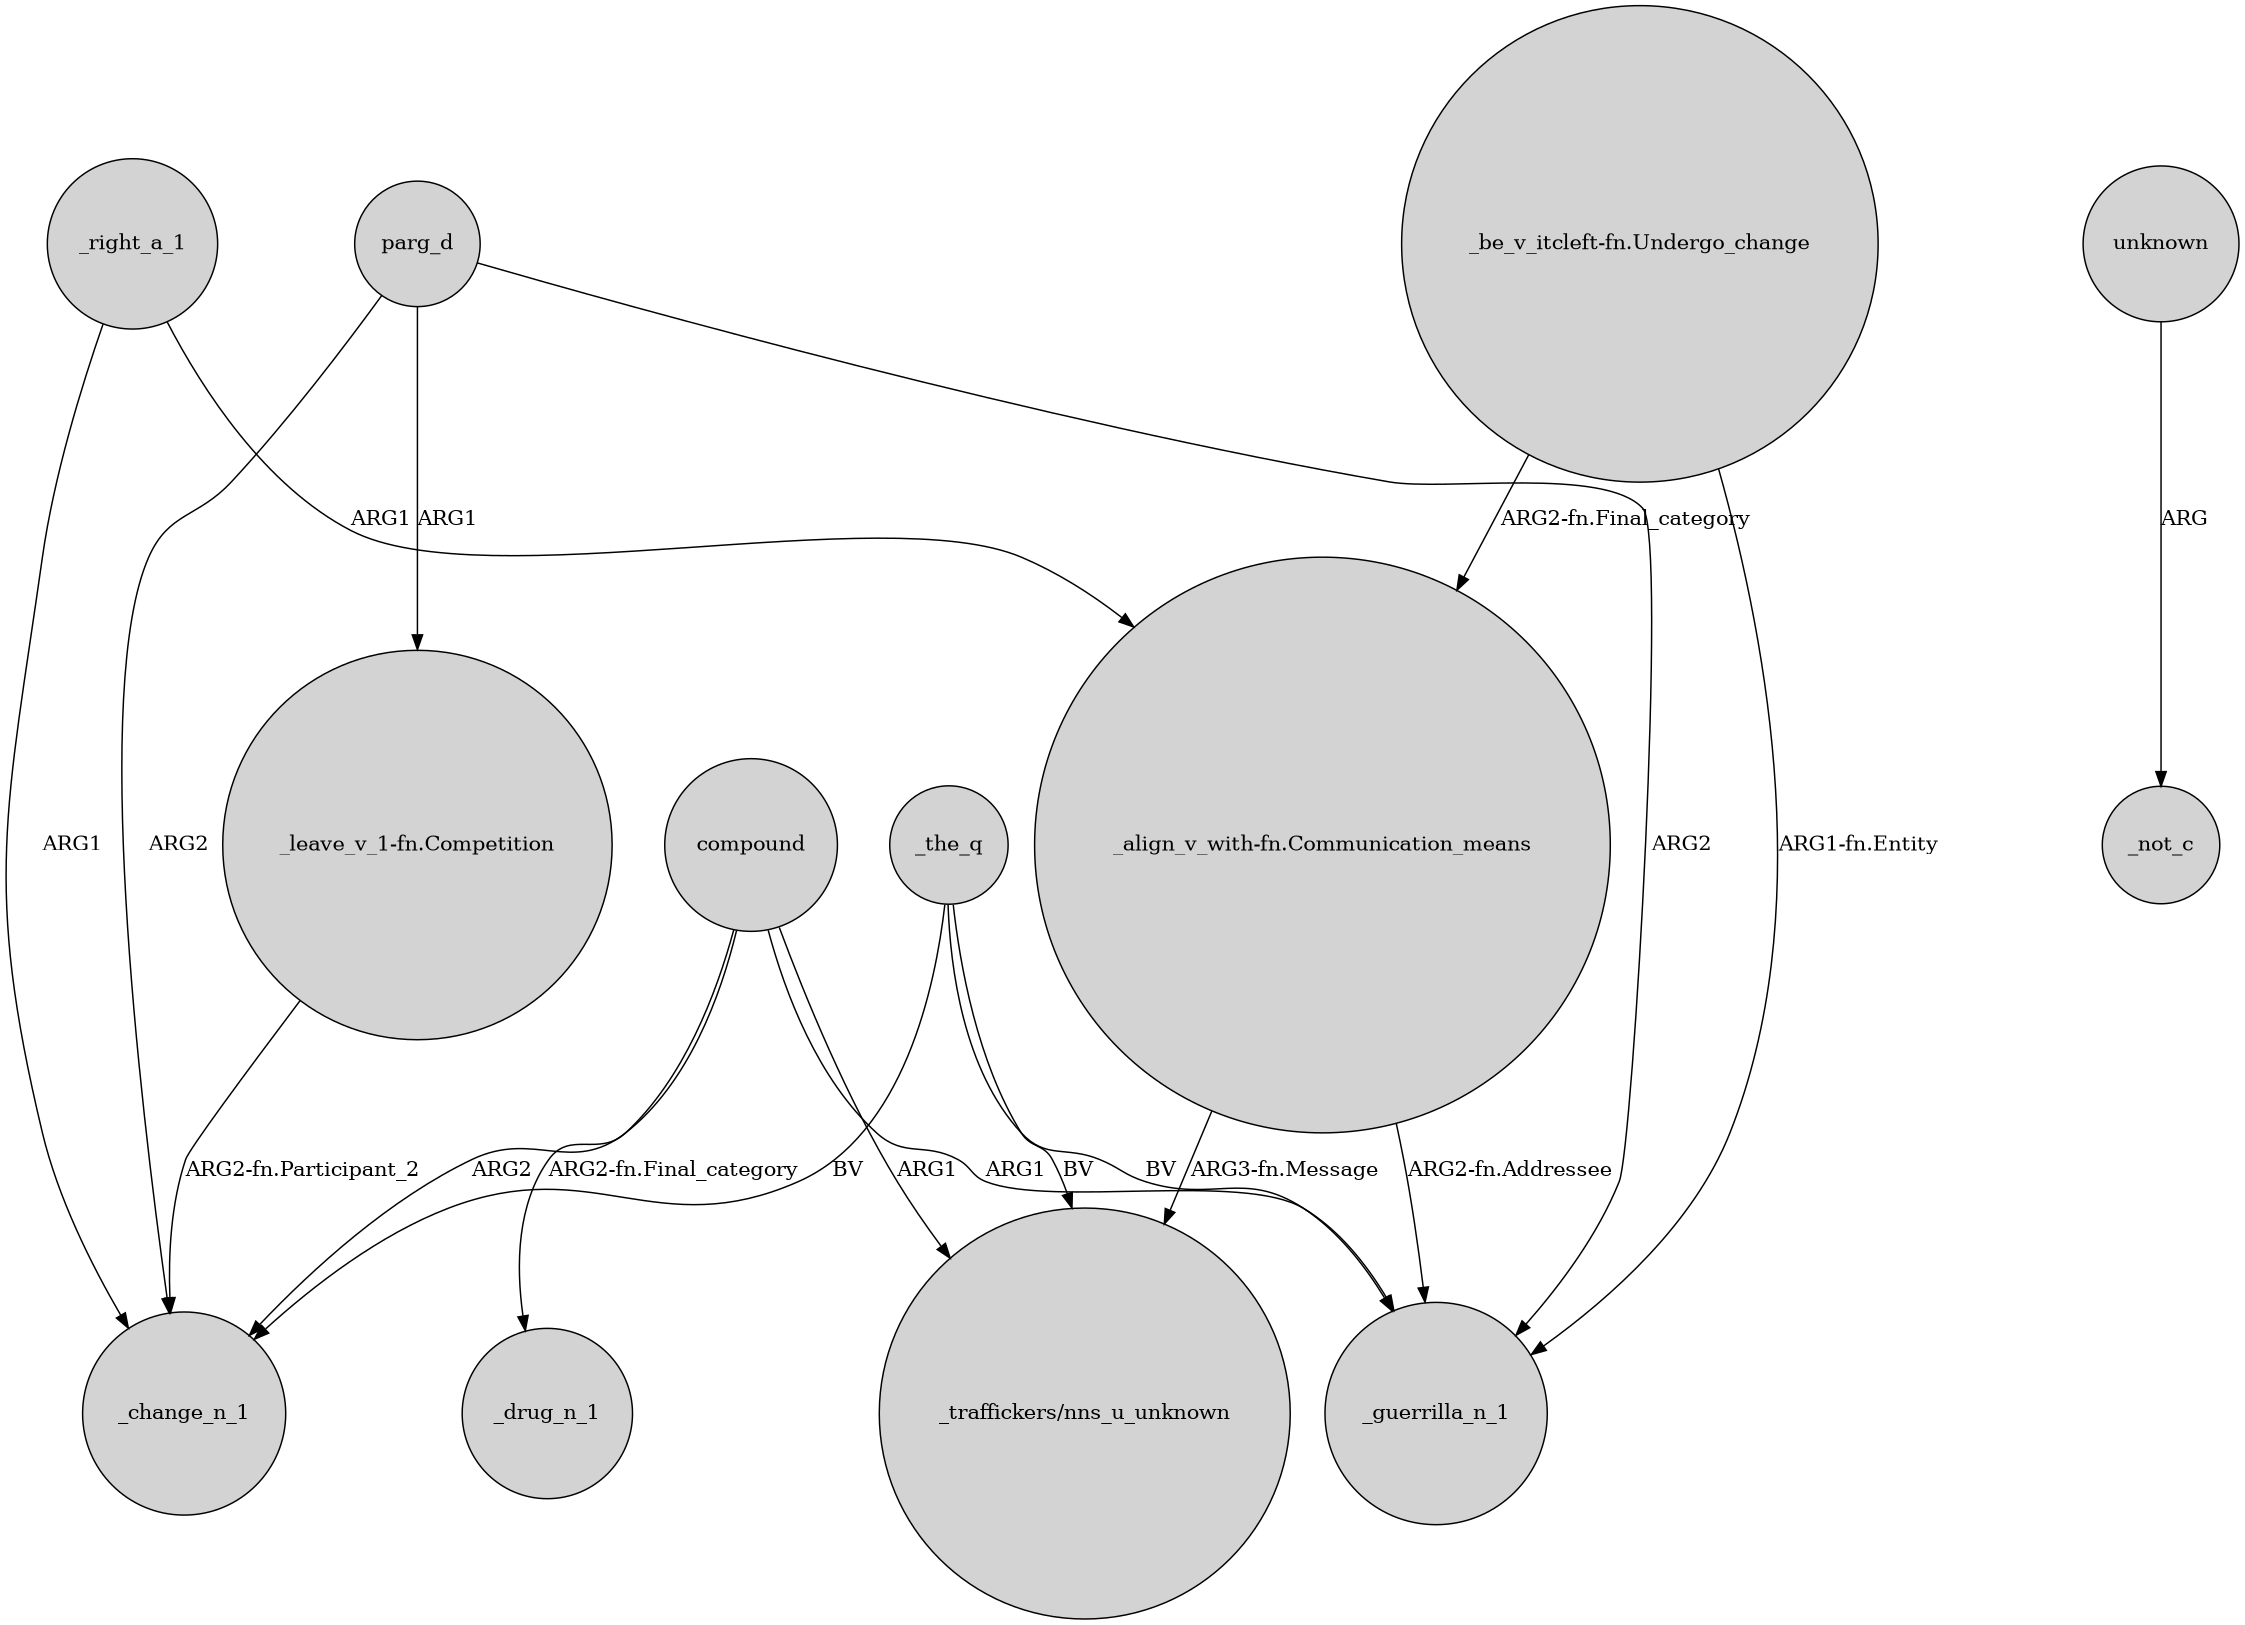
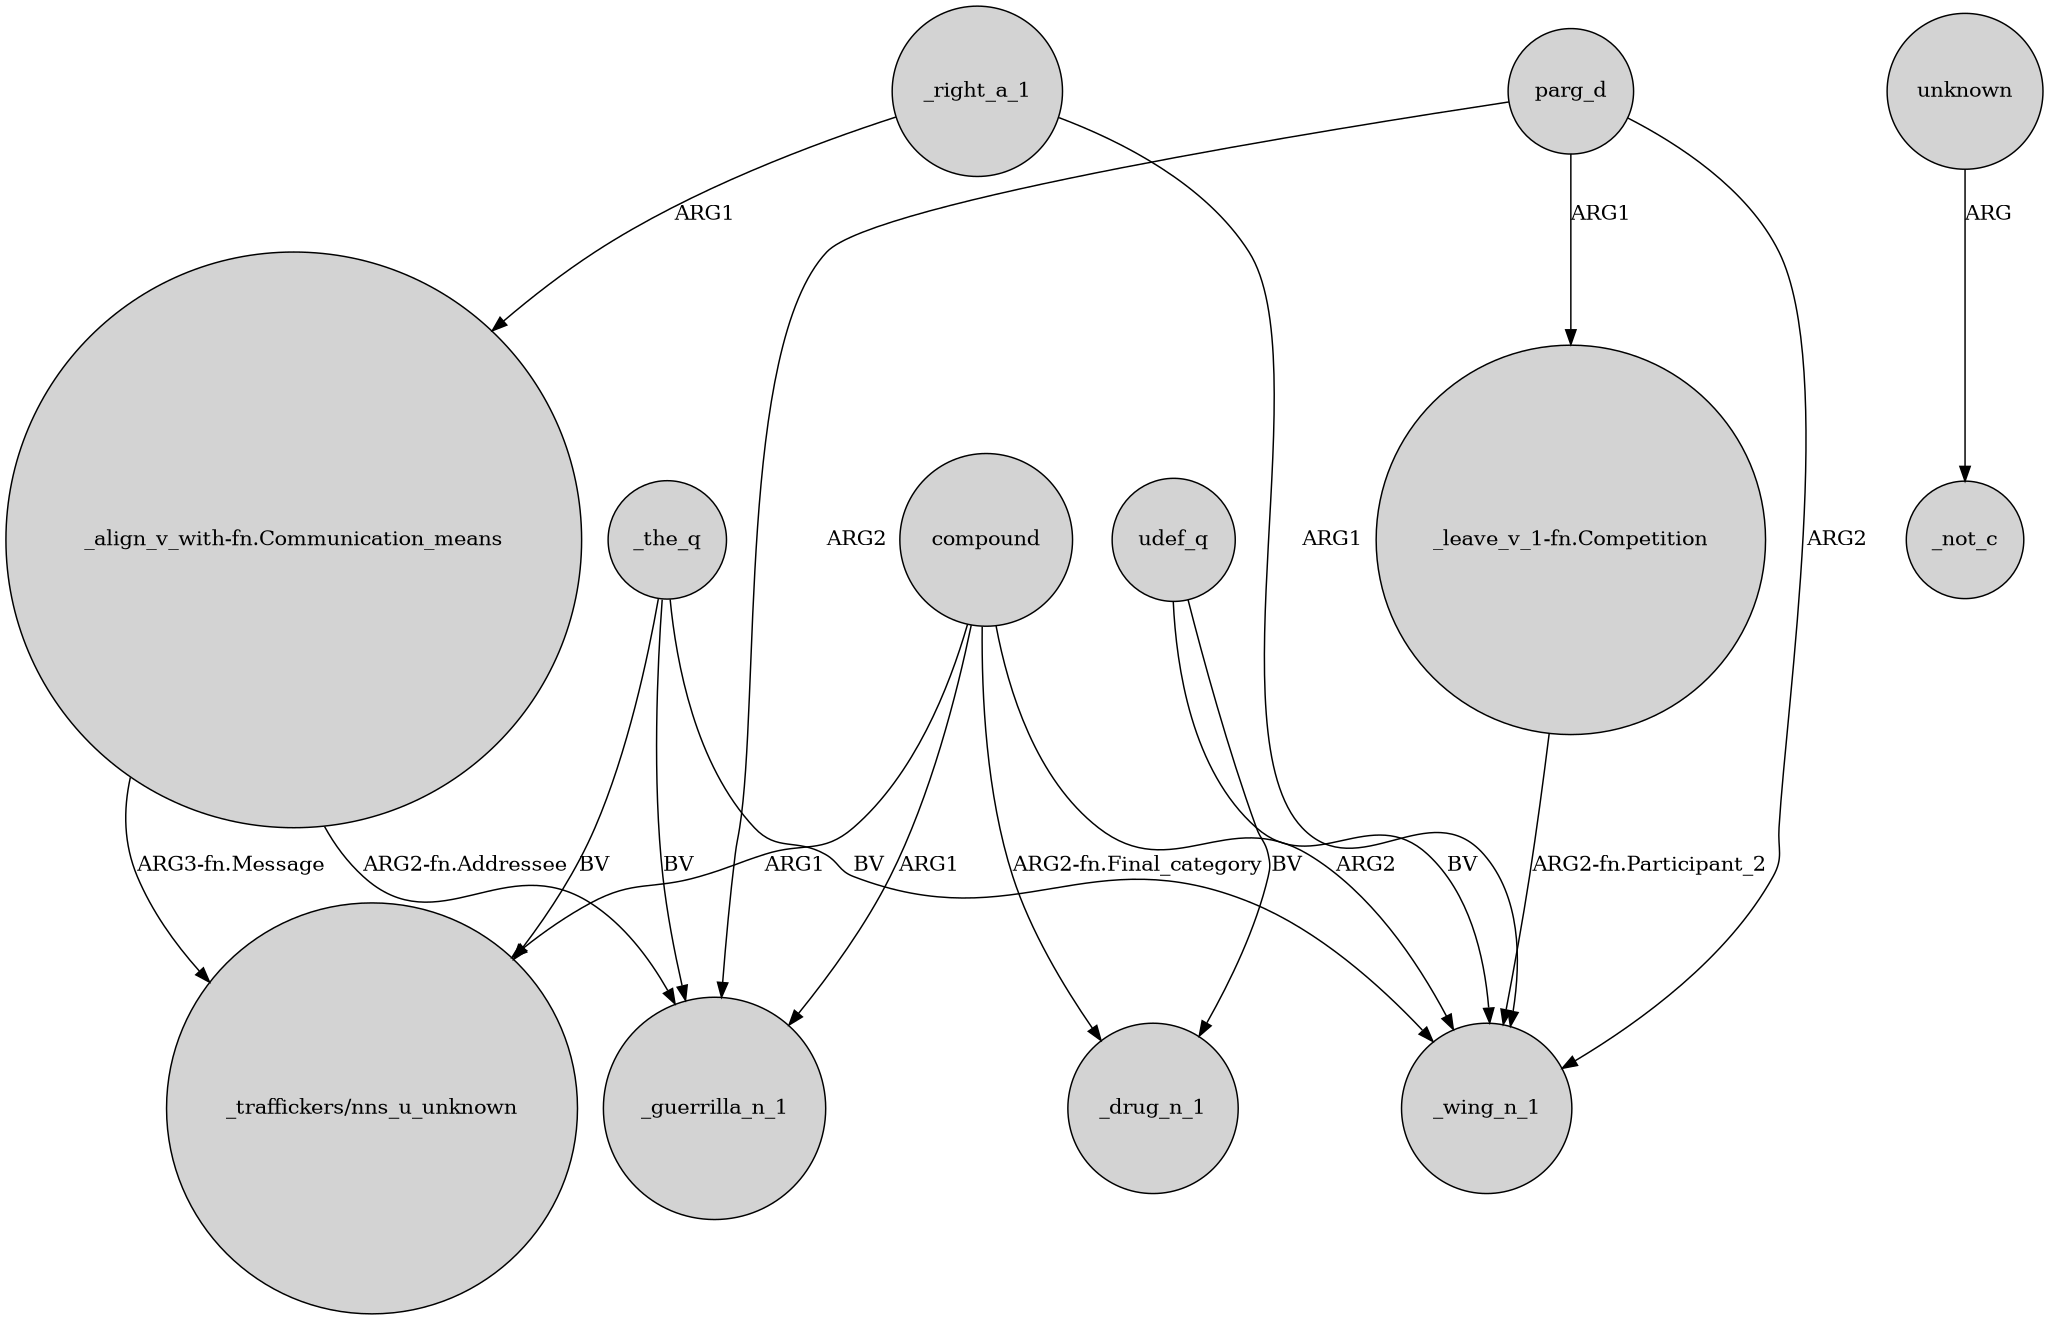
node "_be_v_itcleft-fn.Undergo_change": removed
node "udef_q": added
node "_change_n_1": label "_change_n_1" -> "_wing_n_1"
